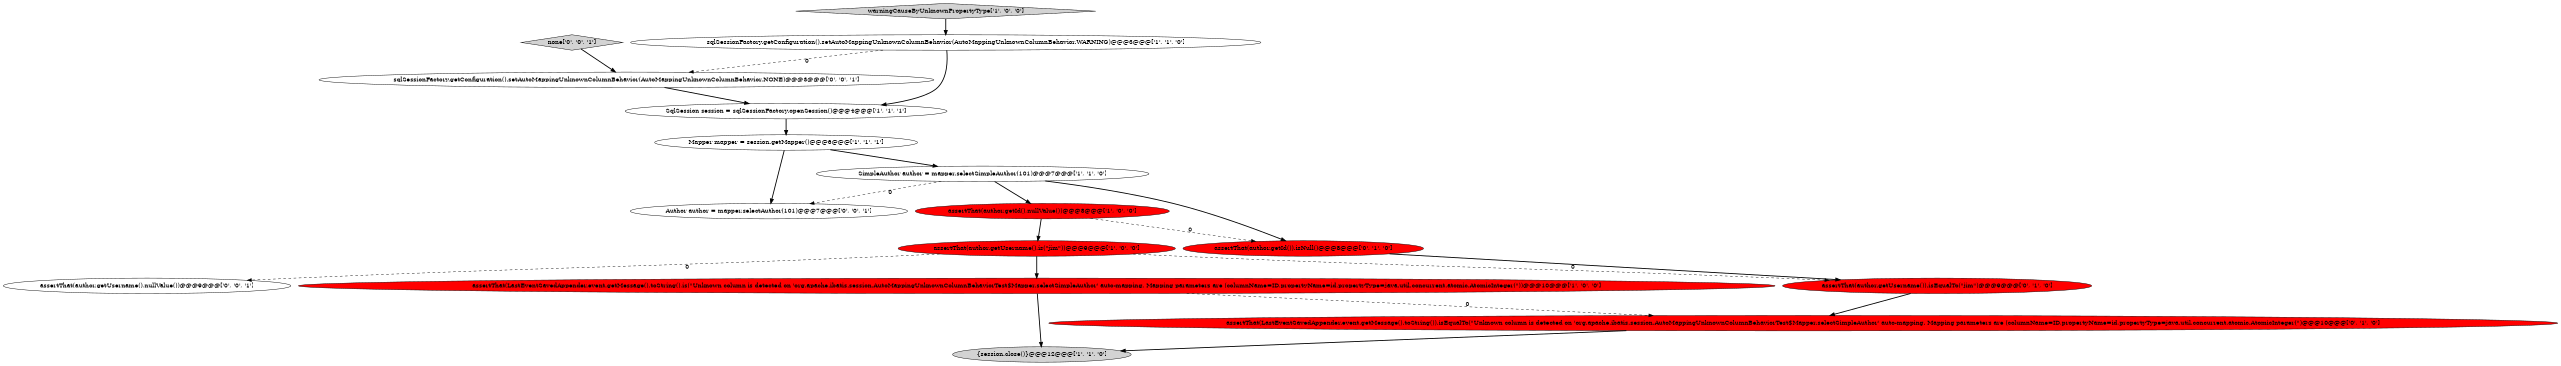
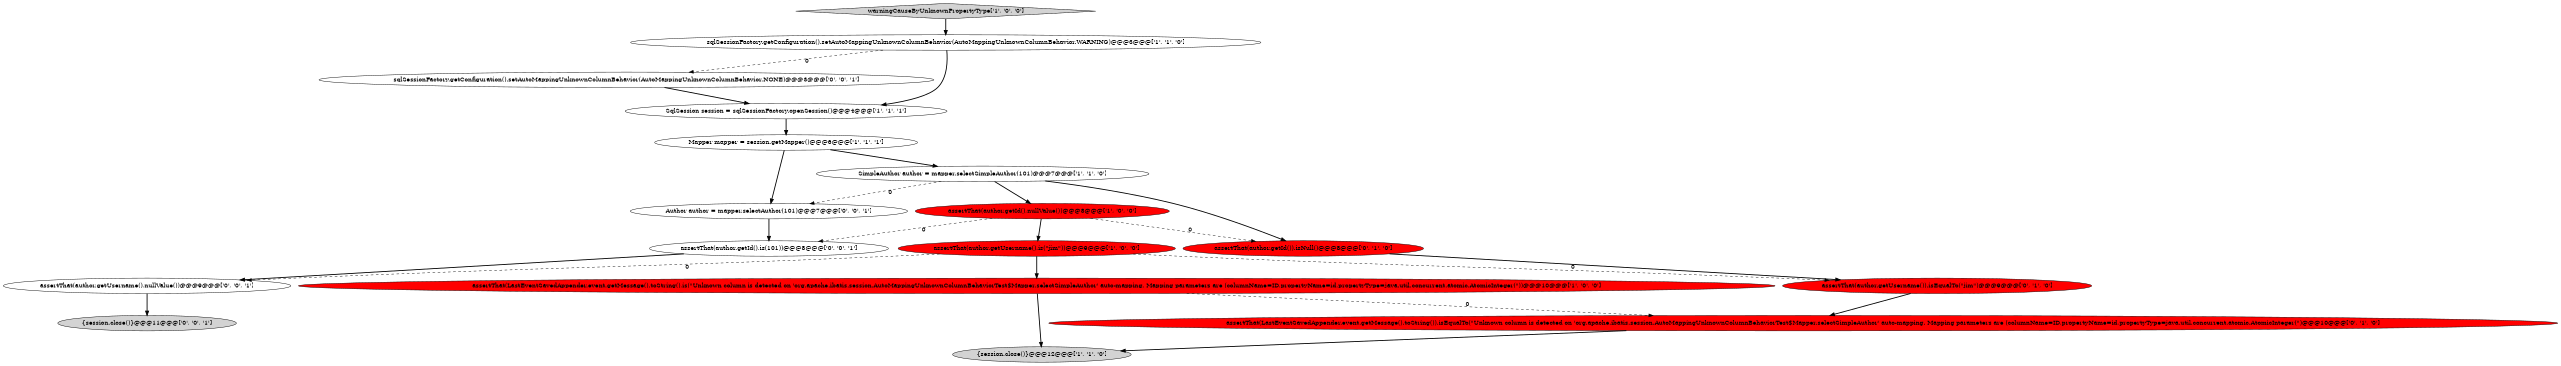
node "none['0', '0', '1']": removed
node "assertThat(author.getId(),is(101))@@@8@@@['0', '0', '1']": added
node "{session.close()}@@@11@@@['0', '0', '1']": added
